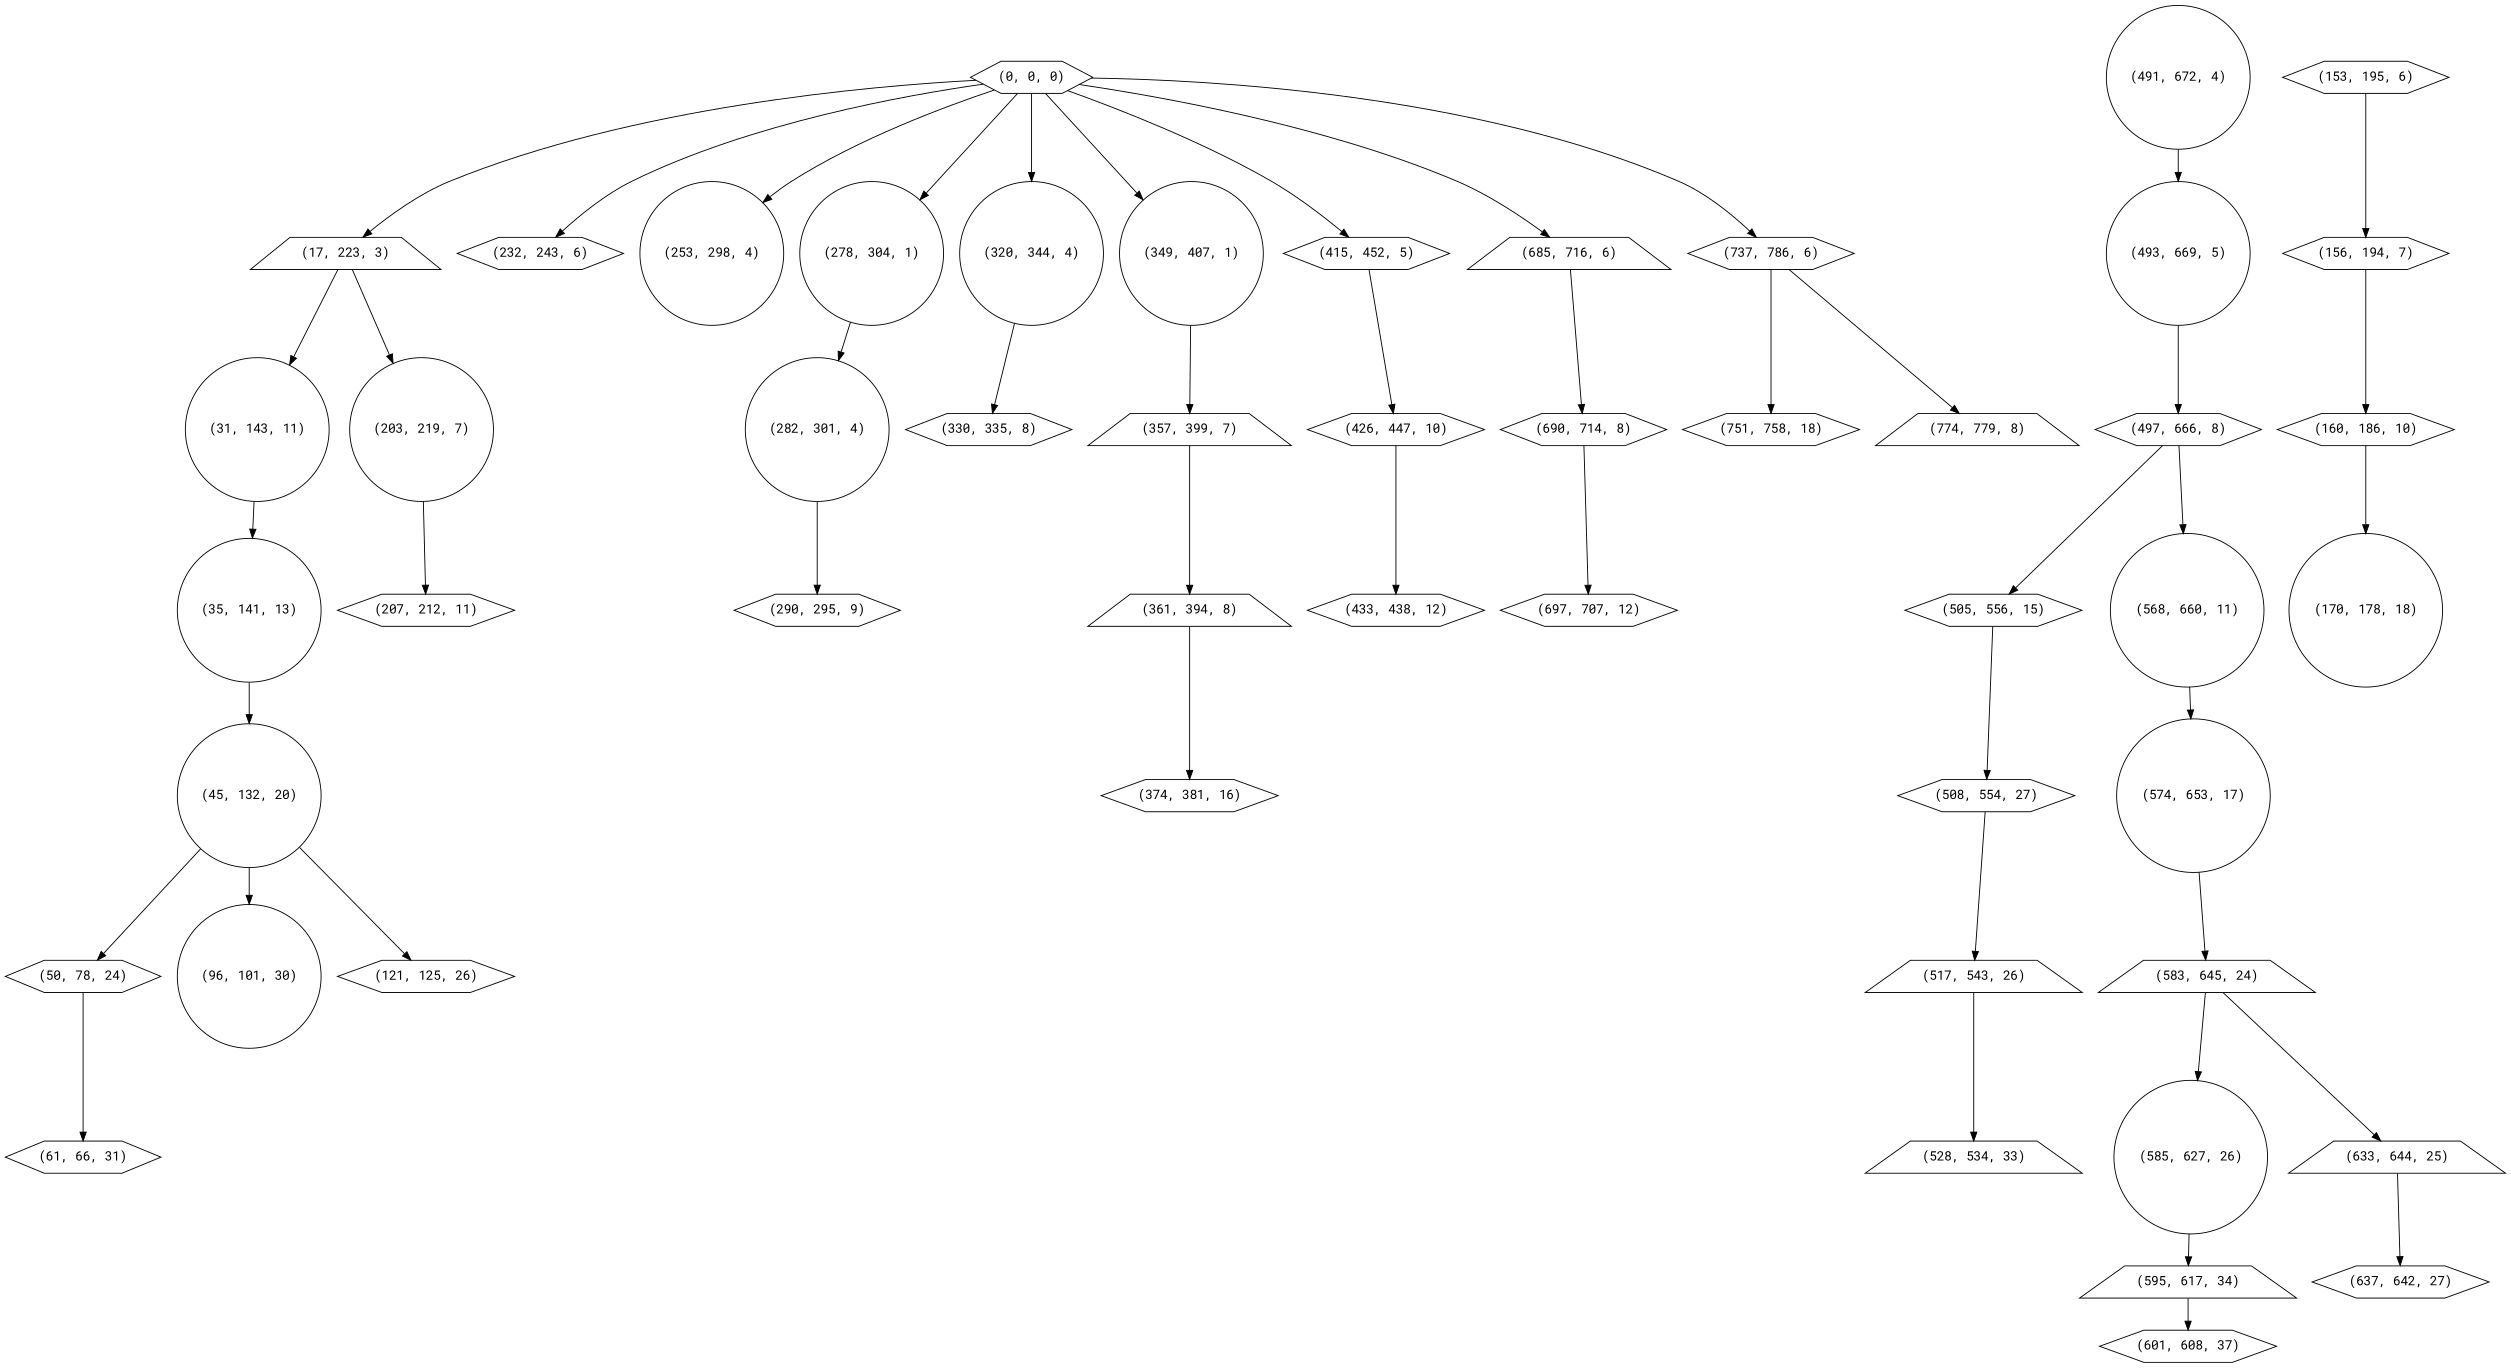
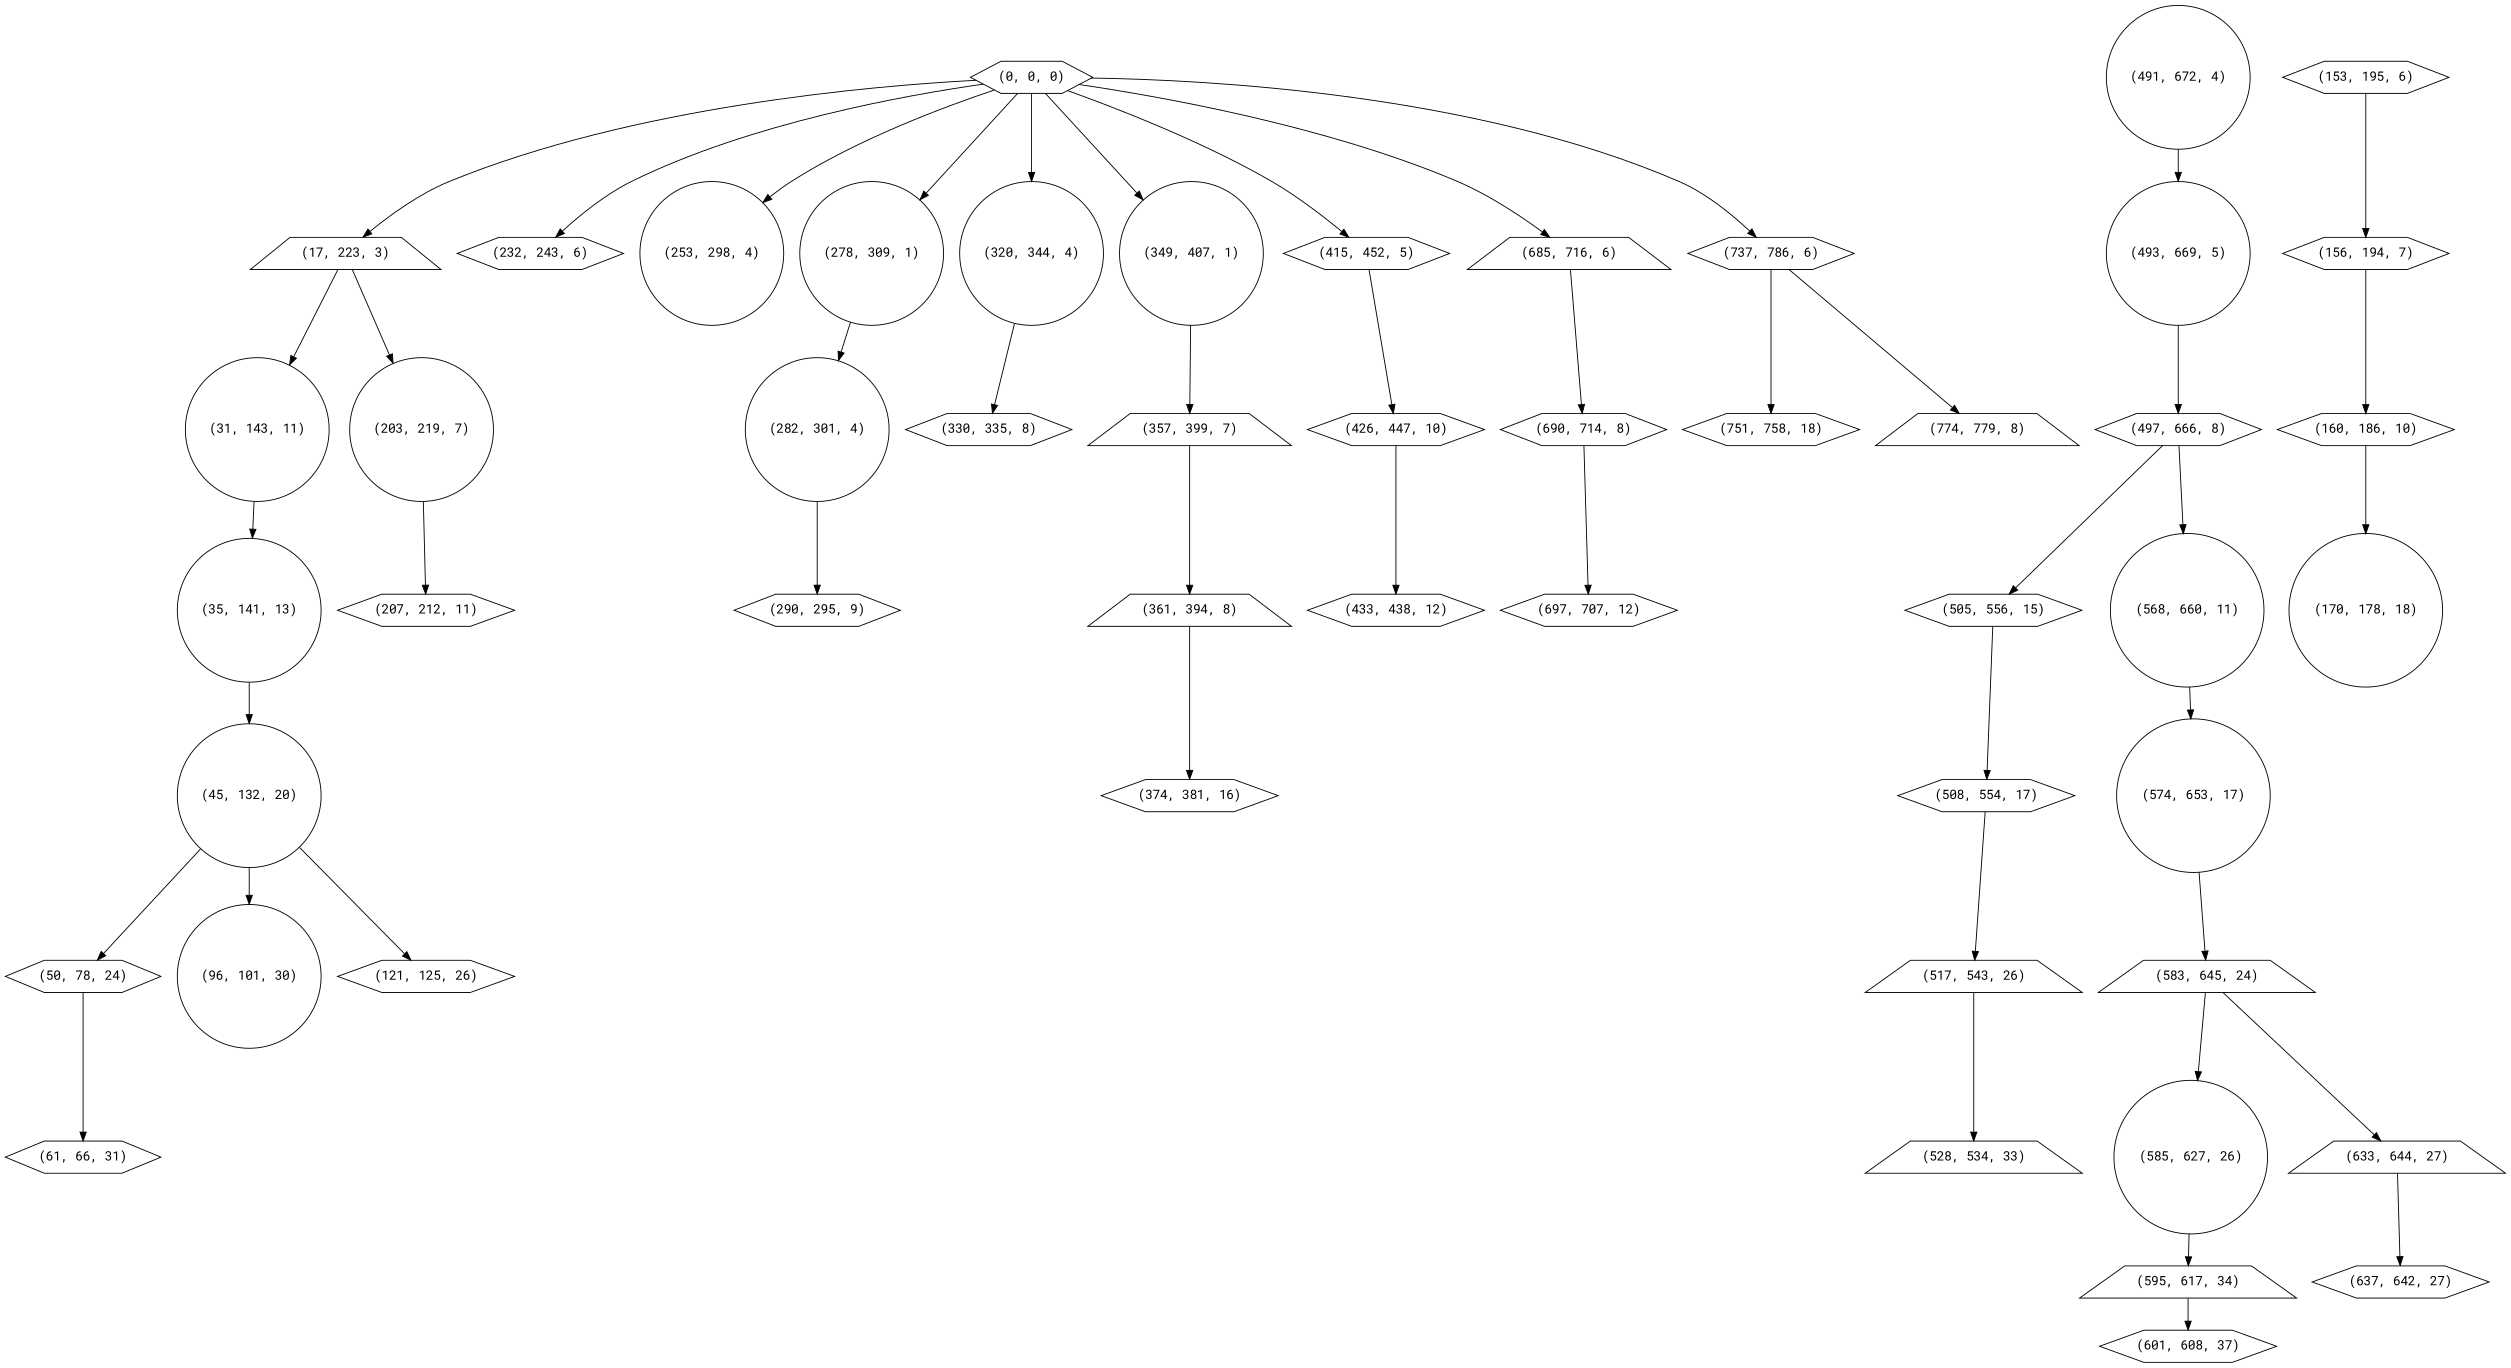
node "(278, 304, 1)": label "(278, 304, 1)" -> "(278, 309, 1)"
node "(508, 554, 27)": label "(508, 554, 27)" -> "(508, 554, 17)"
node "(633, 644, 25)": label "(633, 644, 25)" -> "(633, 644, 27)"
